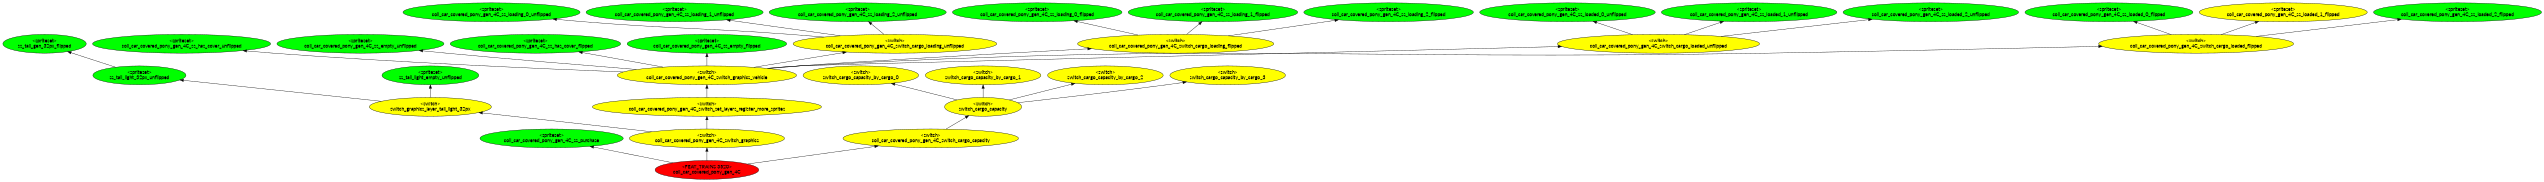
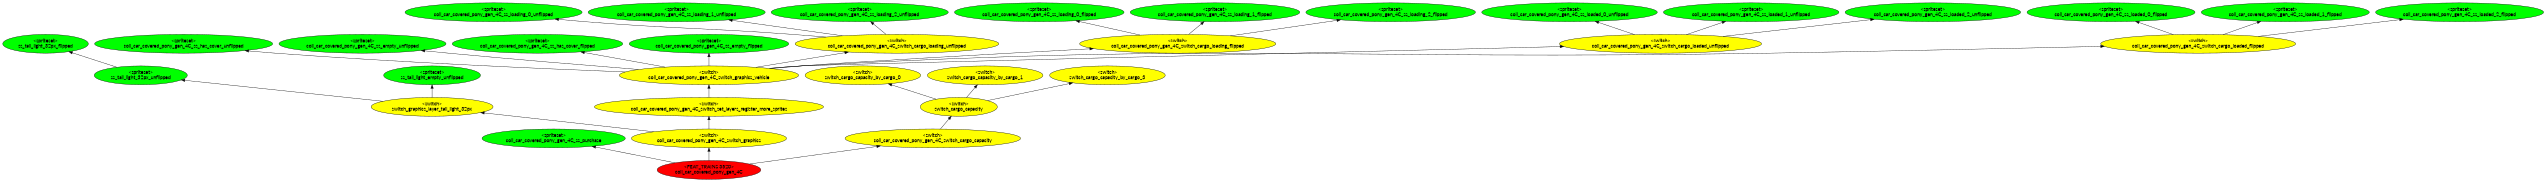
node "<spriteset> coil_car_covered_pony_gen_4C_ss_loaded_1_flipped": fillcolor yellow -> green
node "<spriteset> ss_tail_gen_32px_flipped": label "<spriteset> ss_tail_gen_32px_flipped" -> "<spriteset> ss_tail_light_32px_flipped"
node "<switch> switch_cargo_capacity_by_cargo_2": removed
